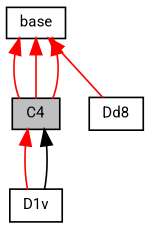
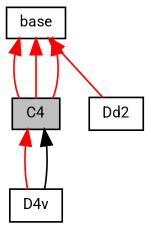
node "Dd8": label "Dd8" -> "Dd2"
node "D1v": label "D1v" -> "D4v"
